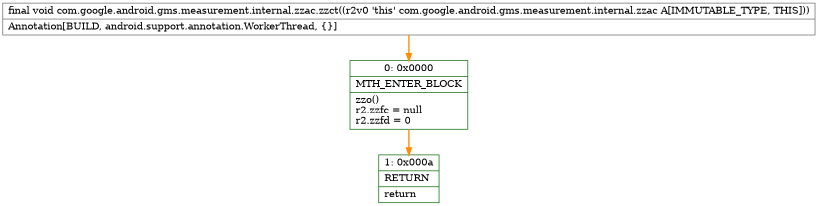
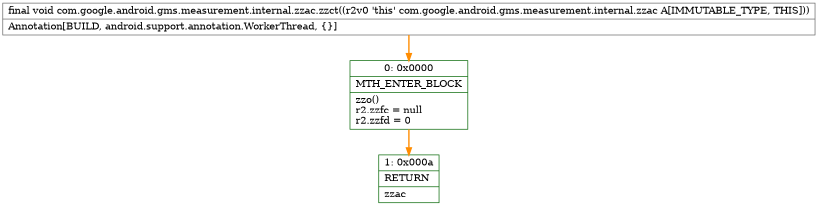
node "1: 0x000a": text "return" -> "zzac"
